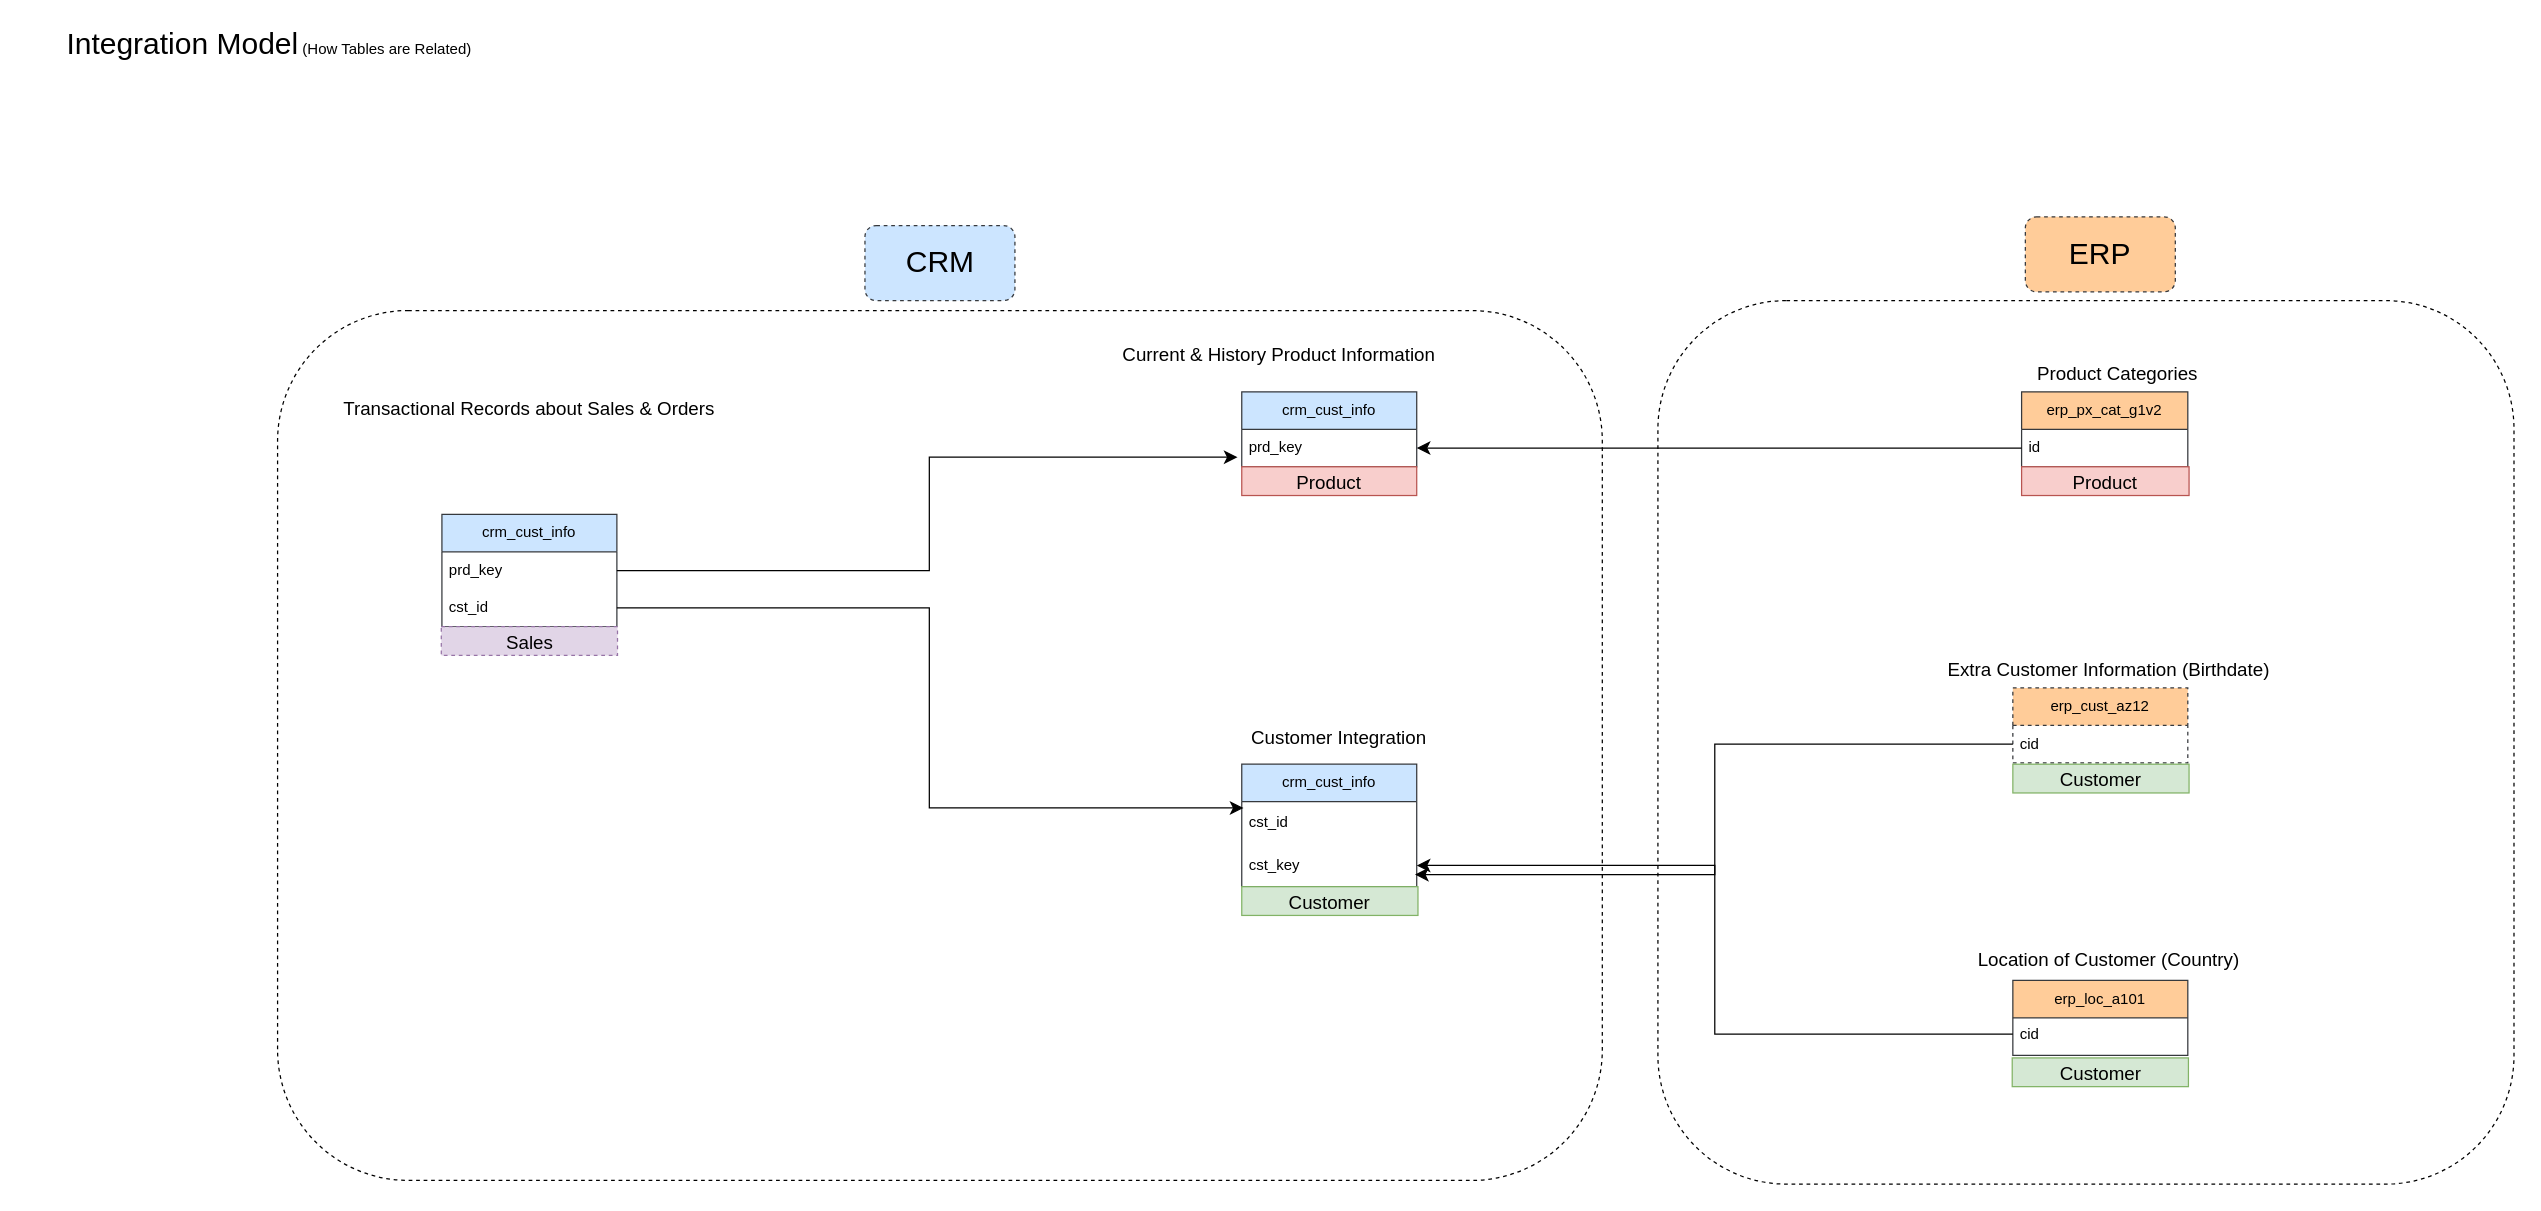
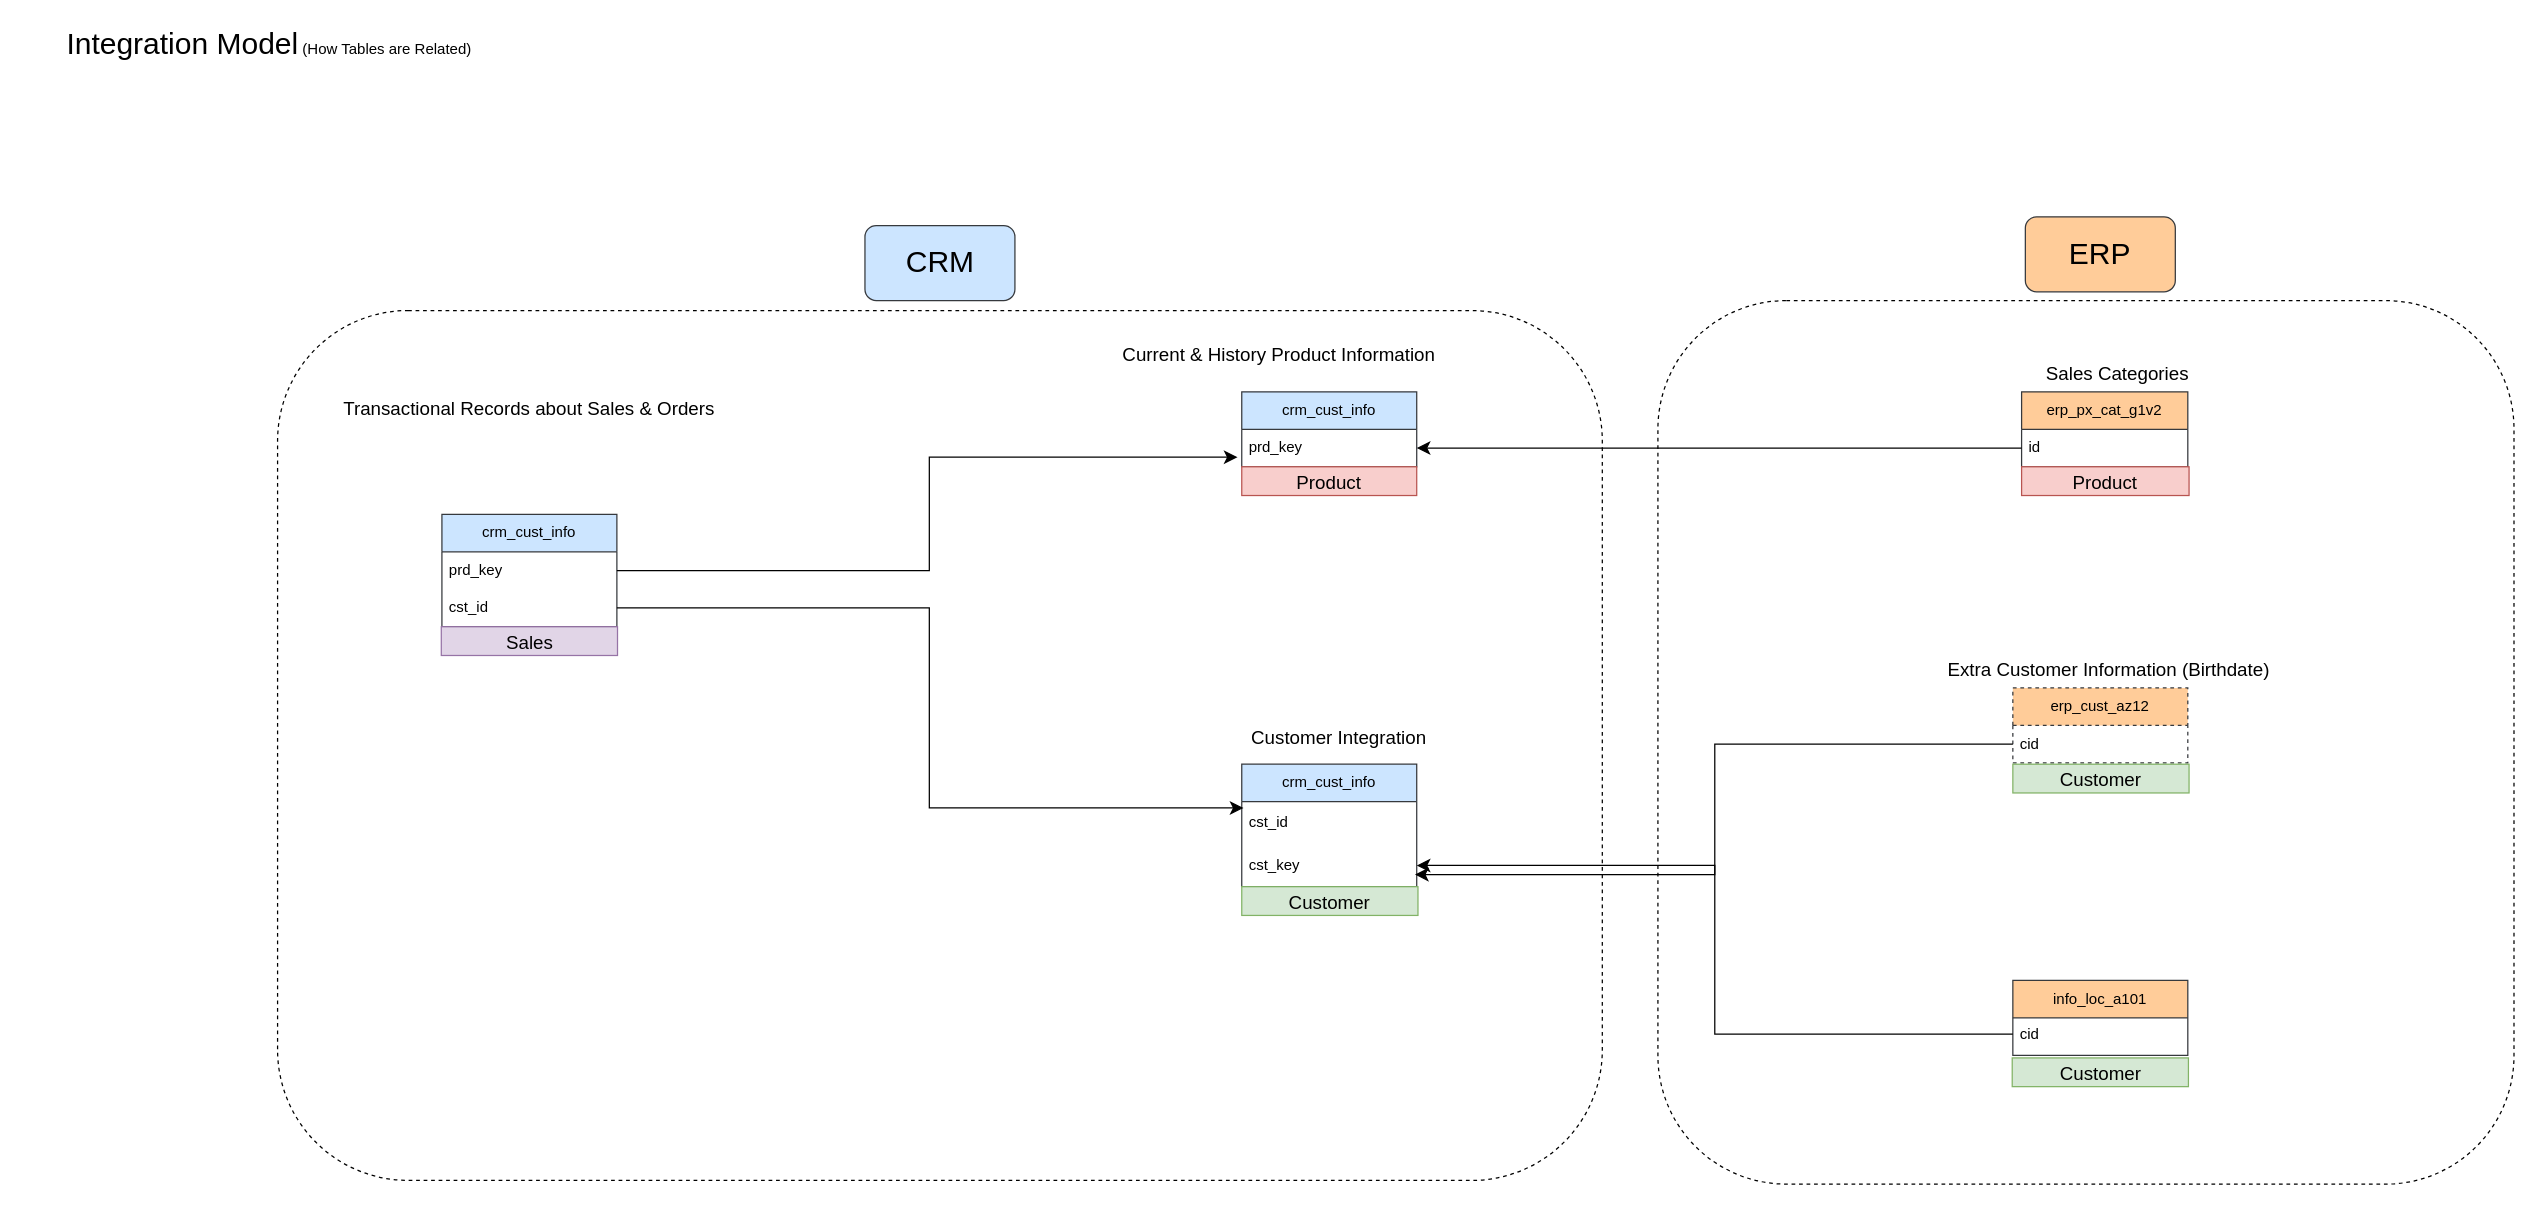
node "ERP": style dashed -> solid
node "CRM": style dashed -> solid
node "Product Categories": label "Product Categories" -> "Sales Categories"
node "Sales": style dashed -> solid
node "Location of Customer (Country)": removed
node "erp_loc_a101": label "erp_loc_a101" -> "info_loc_a101"
